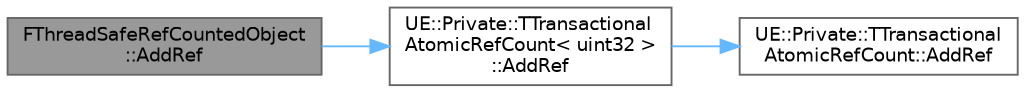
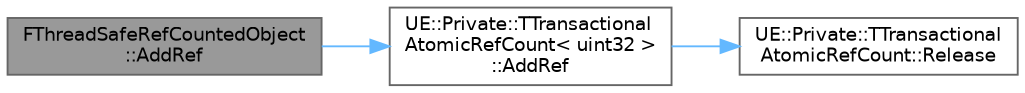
node "UE::Private::TTransactional AtomicRefCount::AddRef": label "UE::Private::TTransactional AtomicRefCount::AddRef" -> "UE::Private::TTransactional AtomicRefCount::Release"
